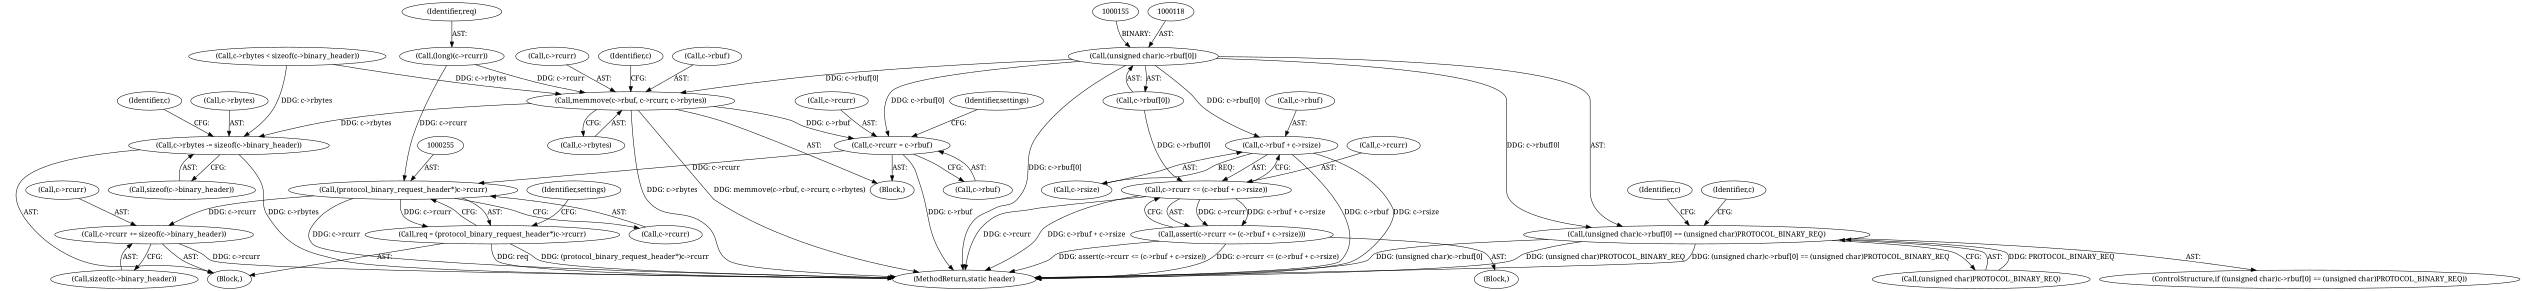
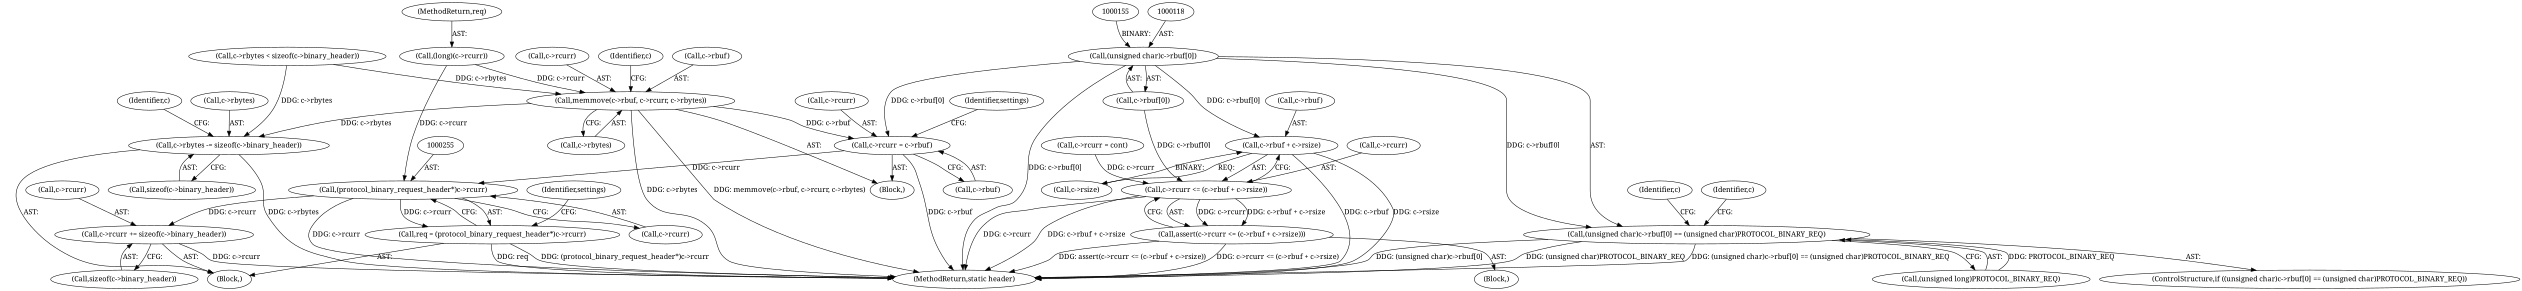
node "(Identifier,req)": label "(Identifier,req)" -> "(MethodReturn,req)"
edge "(Call,(unsigned char)c->rbuf[0])" -> "(Call,memmove(c->rbuf, c->rcurr, c->rbytes))": removed, label "DDG: c->rbuf[0]"
node "(Call,c->rcurr = cont)": added
edge "(Call,c->rsize)" -> "(Call,c->rbuf + c->rsize)": label "AST: " -> "BINARY: "
node "(Call,(unsigned char)PROTOCOL_BINARY_REQ)": label "(Call,(unsigned char)PROTOCOL_BINARY_REQ)" -> "(Call,(unsigned long)PROTOCOL_BINARY_REQ)"
